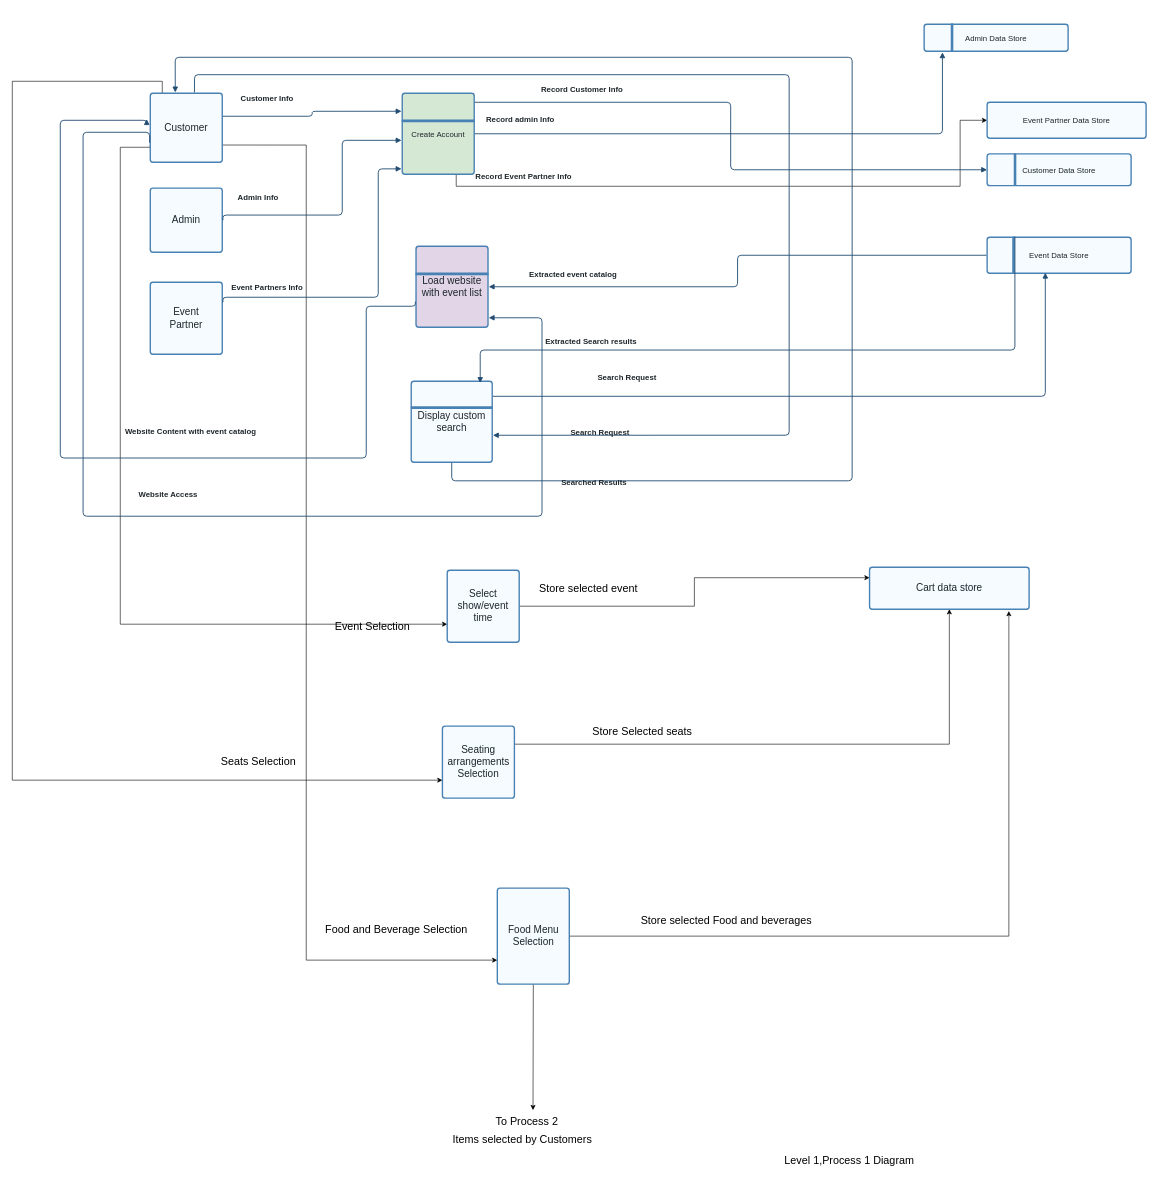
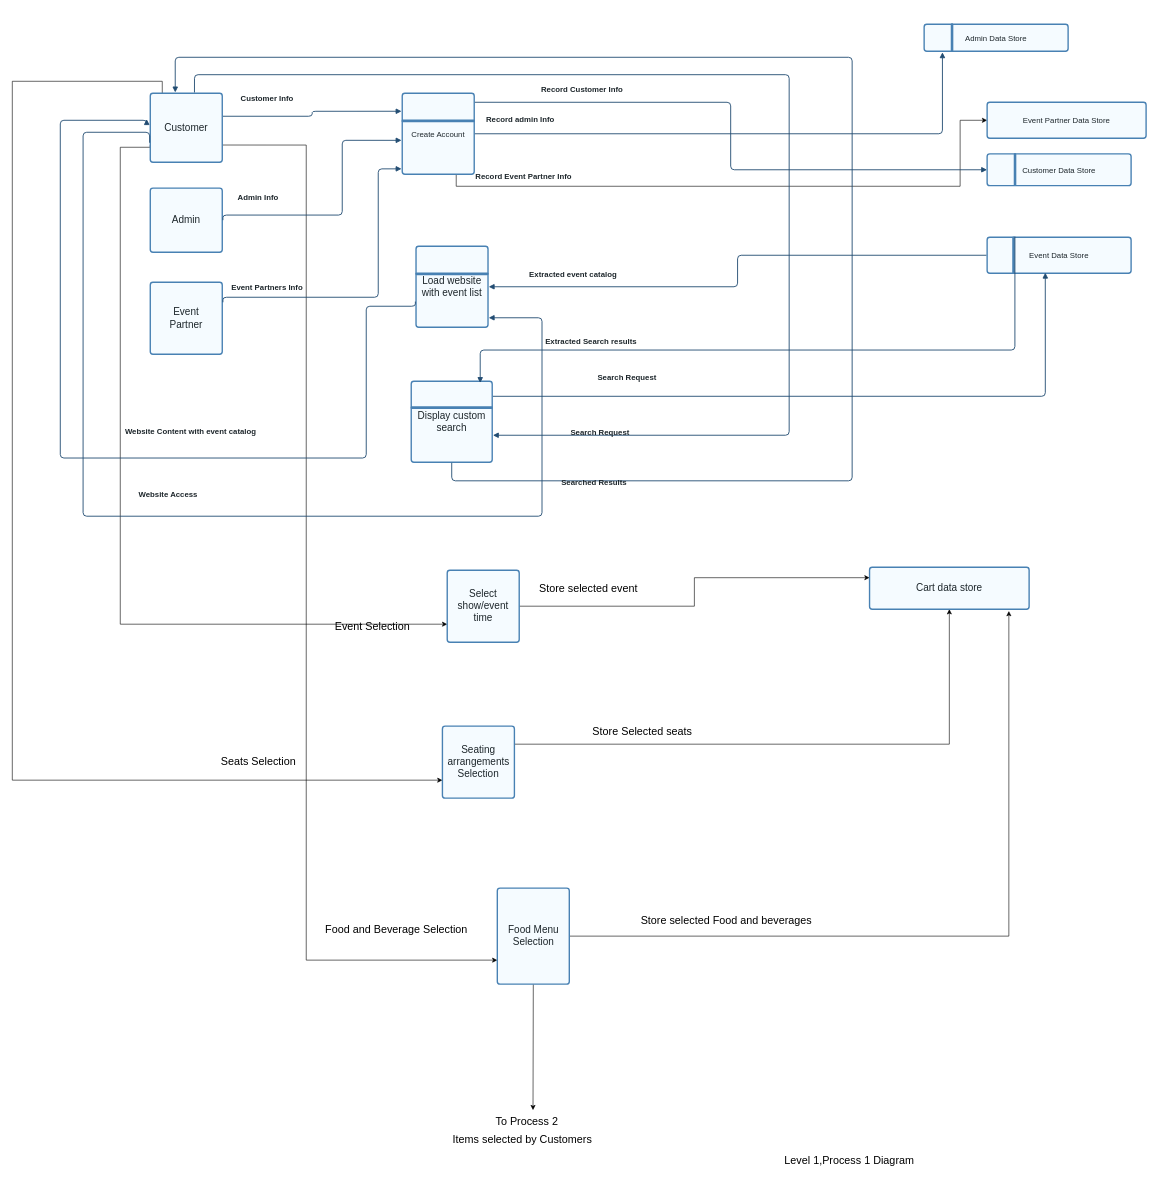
node "Create Account": fillcolor #d5e8d4 -> #f5fbff
node "Load website with event list": fillcolor #e1d5e7 -> #f5fbff
